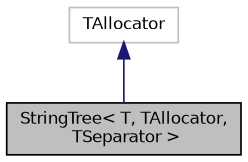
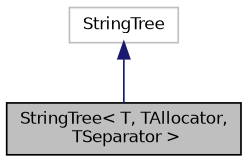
node "TAllocator": label "TAllocator" -> "StringTree"
